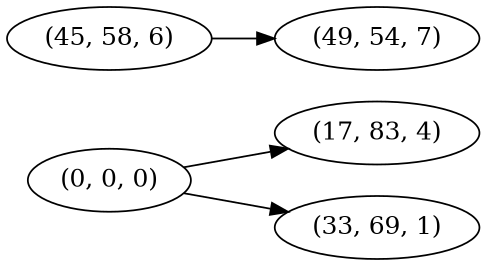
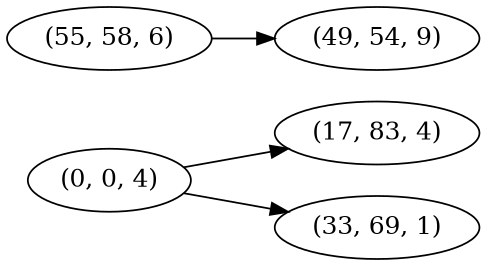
node "(45, 58, 6)": label "(45, 58, 6)" -> "(55, 58, 6)"
node "(49, 54, 7)": label "(49, 54, 7)" -> "(49, 54, 9)"
node "(0, 0, 0)": label "(0, 0, 0)" -> "(0, 0, 4)"
